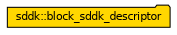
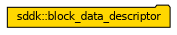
node "sddk::block_sddk_descriptor": label "sddk::block_sddk_descriptor" -> "sddk::block_data_descriptor"
